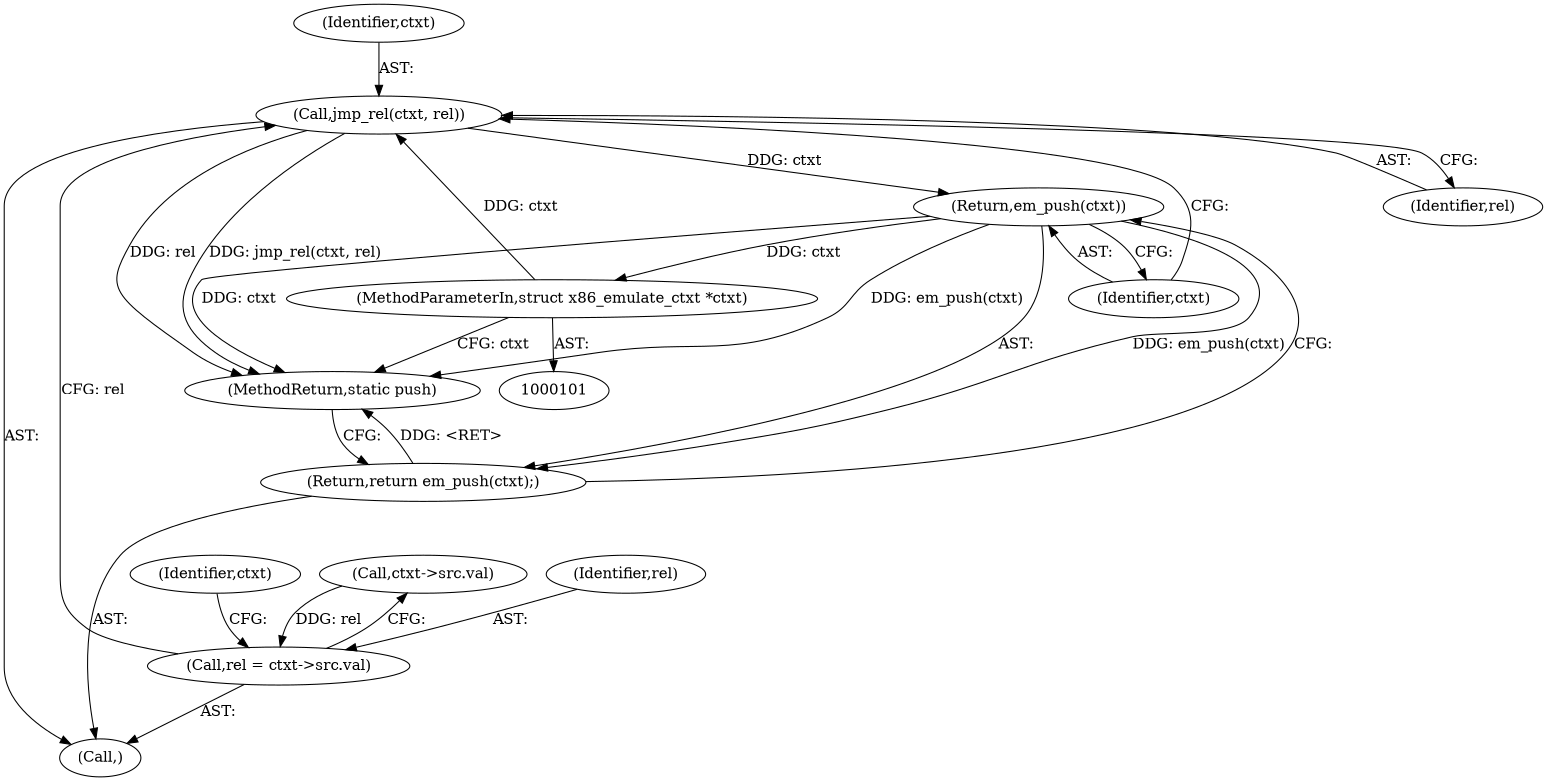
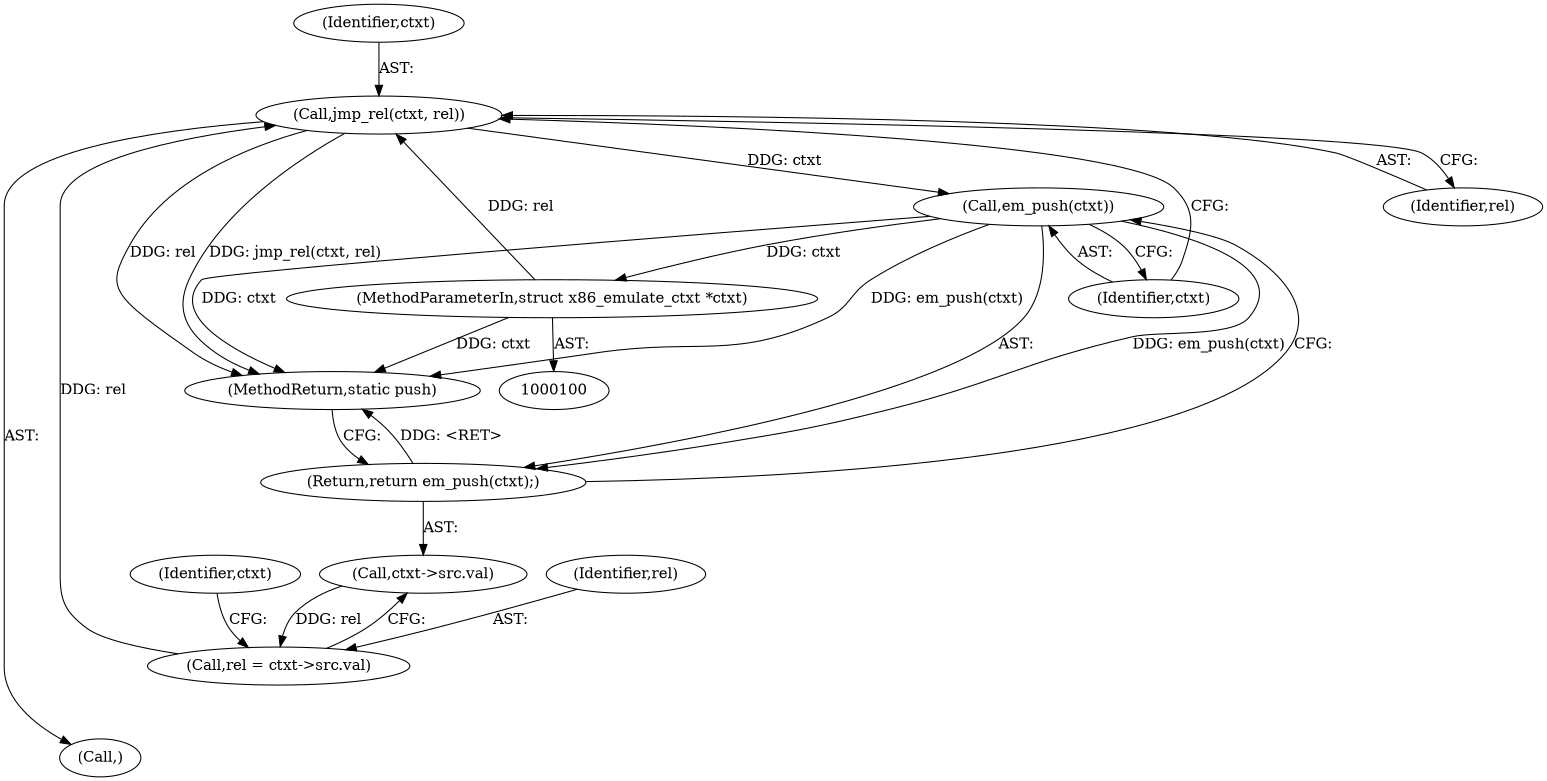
edge "(MethodParameterIn,struct x86_emulate_ctxt *ctxt)" -> "(Call,jmp_rel(ctxt, rel))": label "DDG: ctxt" -> "DDG: rel"
node "(Return,em_push(ctxt))": label "(Return,em_push(ctxt))" -> "(Call,em_push(ctxt))"
edge "(MethodParameterIn,struct x86_emulate_ctxt *ctxt)" -> "(MethodReturn,static push)": label "CFG: ctxt" -> "DDG: ctxt"
edge "(Call,rel = ctxt->src.val)" -> "(Call,jmp_rel(ctxt, rel))": label "CFG: rel" -> "DDG: rel"
node "1000101": label "1000101" -> "1000100"
edge "(Return,return em_push(ctxt);)" -> "(Call,)": now "(Return,return em_push(ctxt);)" -> "(Call,ctxt->src.val)"
edge "(Call,rel = ctxt->src.val)" -> "(Call,)": removed, label "AST:"
